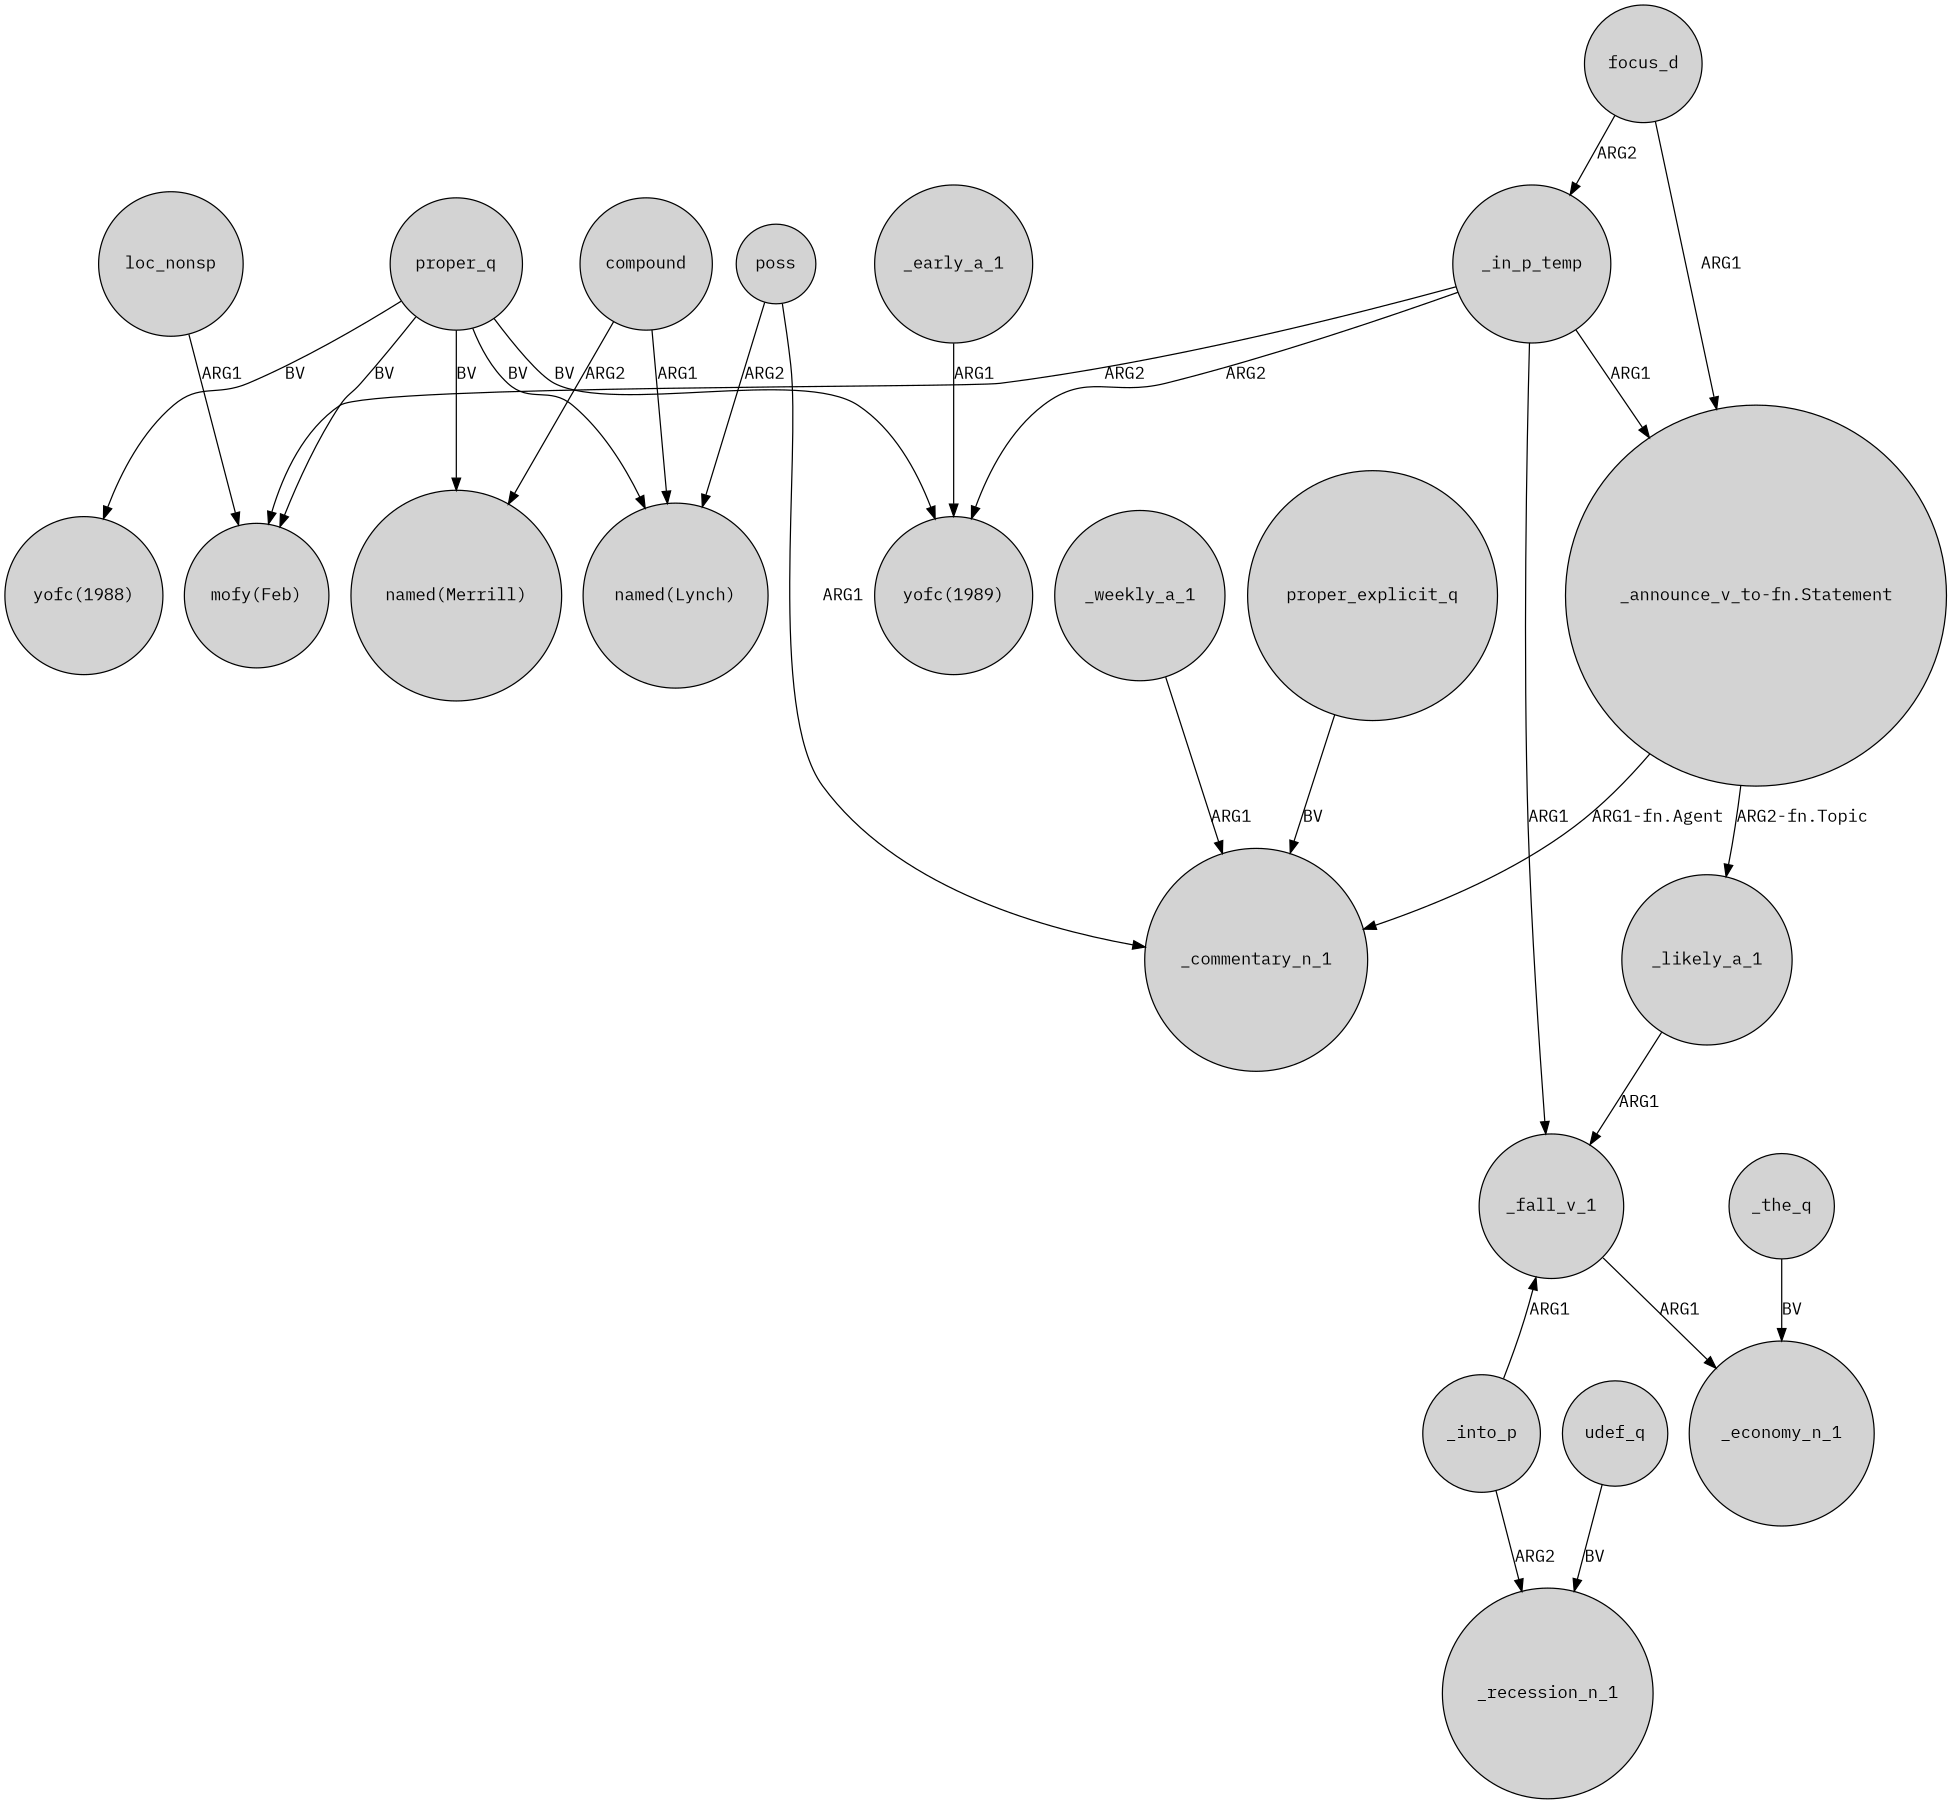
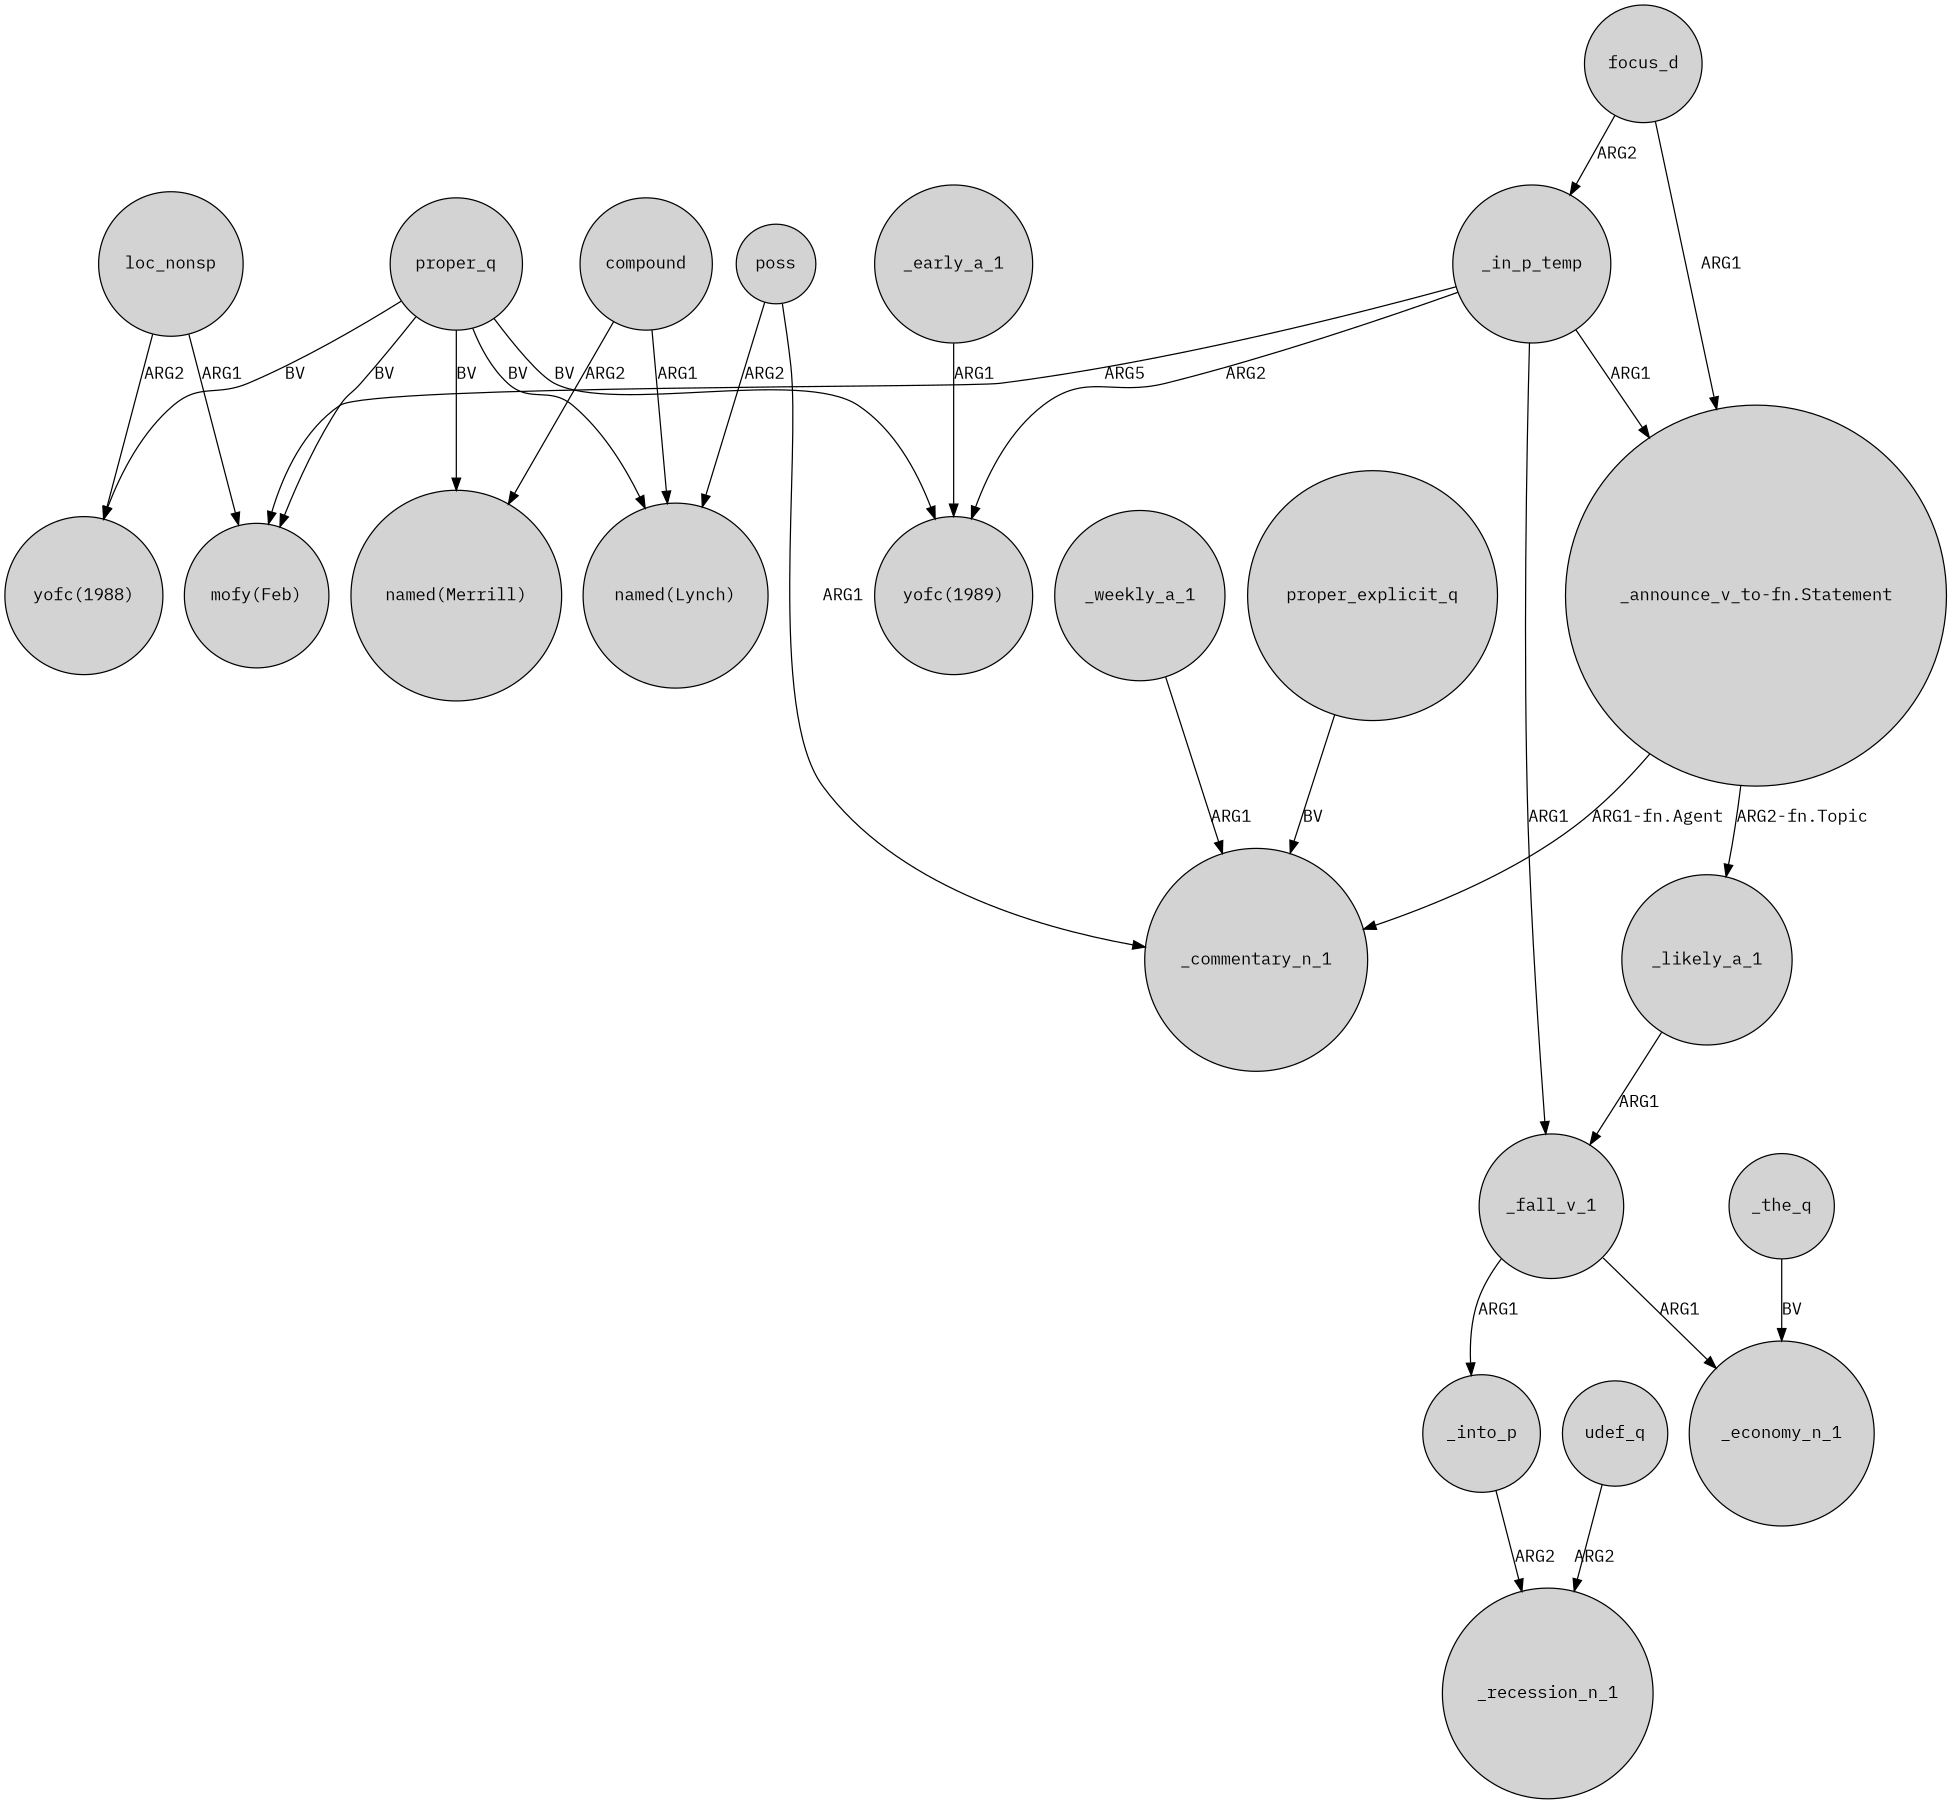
edge "_in_p_temp" -> "mofy(Feb)": label "ARG2" -> "ARG5"
edge "loc_nonsp" -> "yofc(1988)": added, label "ARG2"
edge "_into_p" -> "_fall_v_1": reversed
edge "udef_q" -> "_recession_n_1": label "BV" -> "ARG2"
